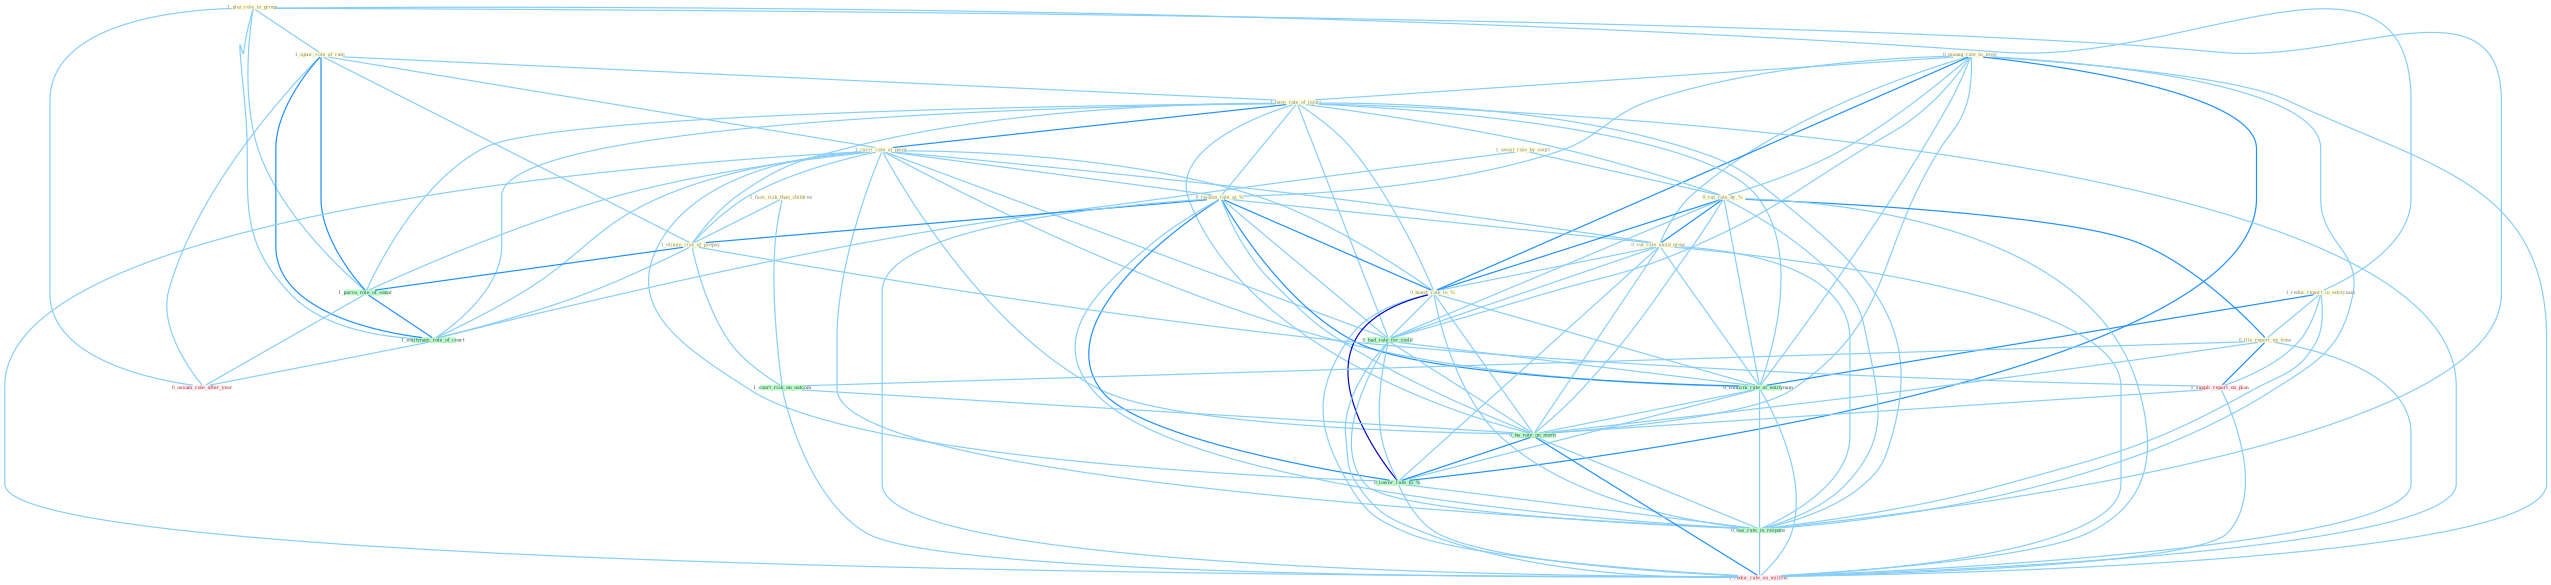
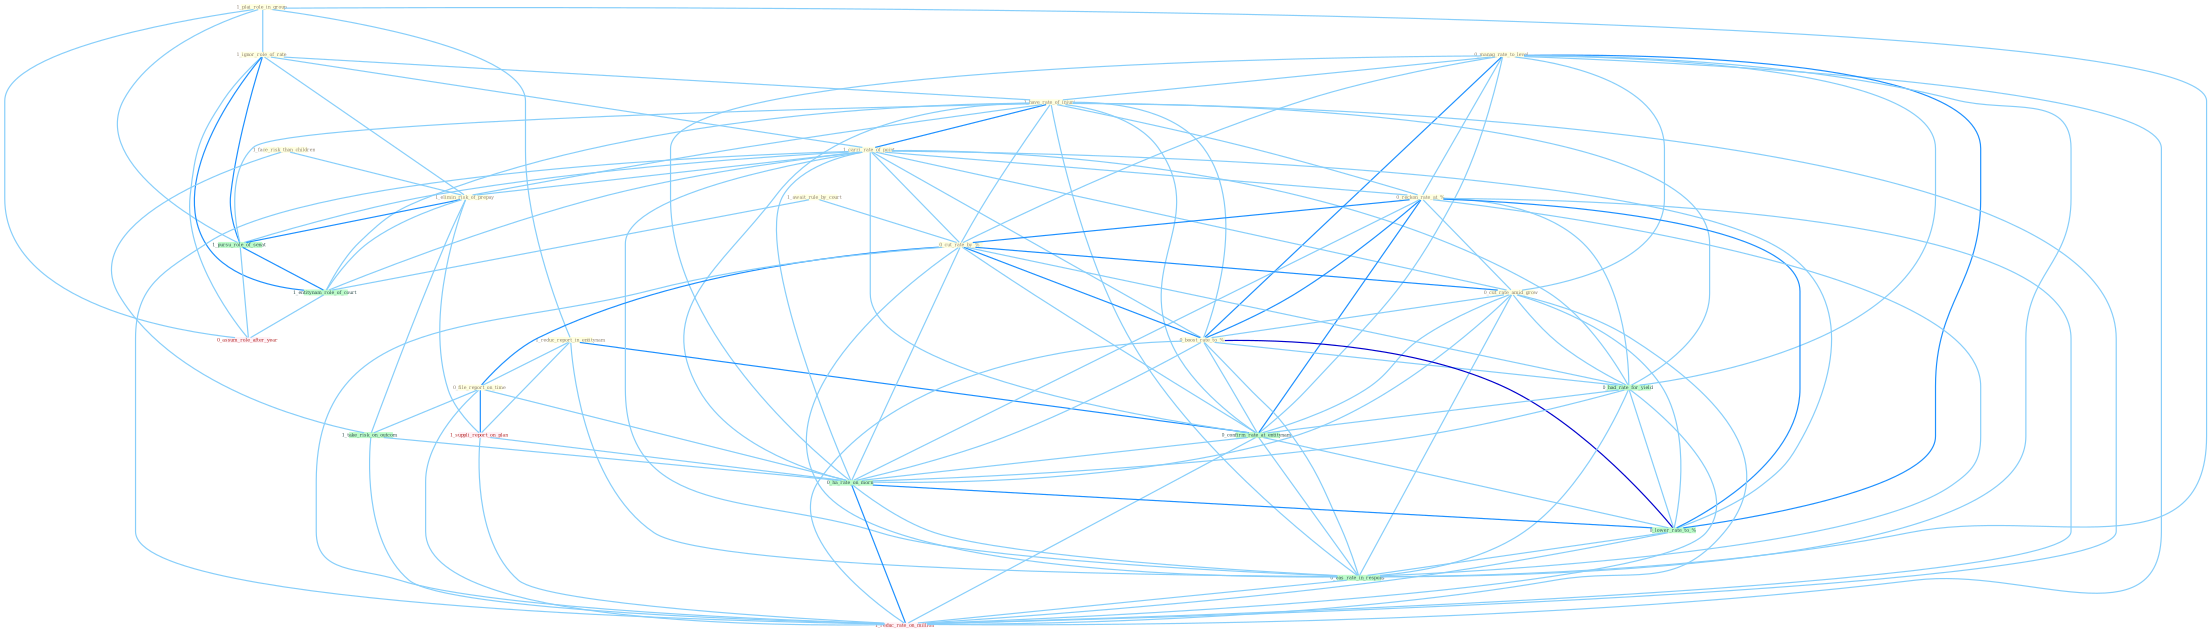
edge "1_carri_rate_of_point" -- "0_cut_rate_by_%": added
edge "1_plai_role_in_group" -- "1_entitynam_role_of_court": removed
edge "0_reckon_rate_at_%" -- "1_elimin_risk_of_prepay": now "0_reckon_rate_at_%" -- "0_cut_rate_by_%"
node "1_court_risk_on_outcom": label "1_court_risk_on_outcom" -> "1_take_risk_on_outcom"
